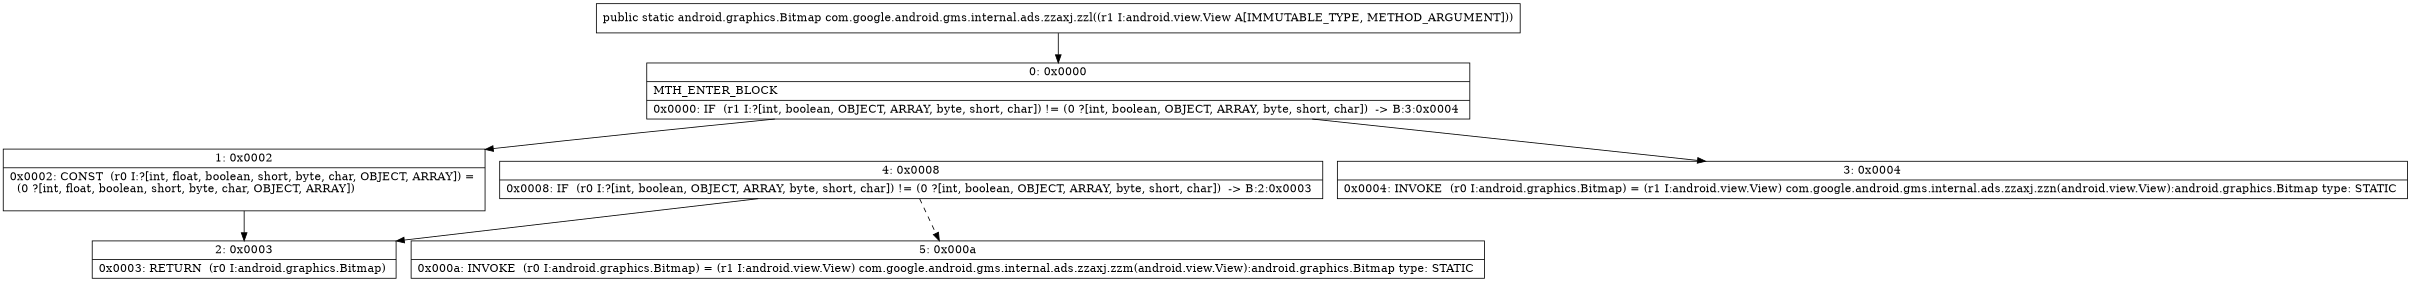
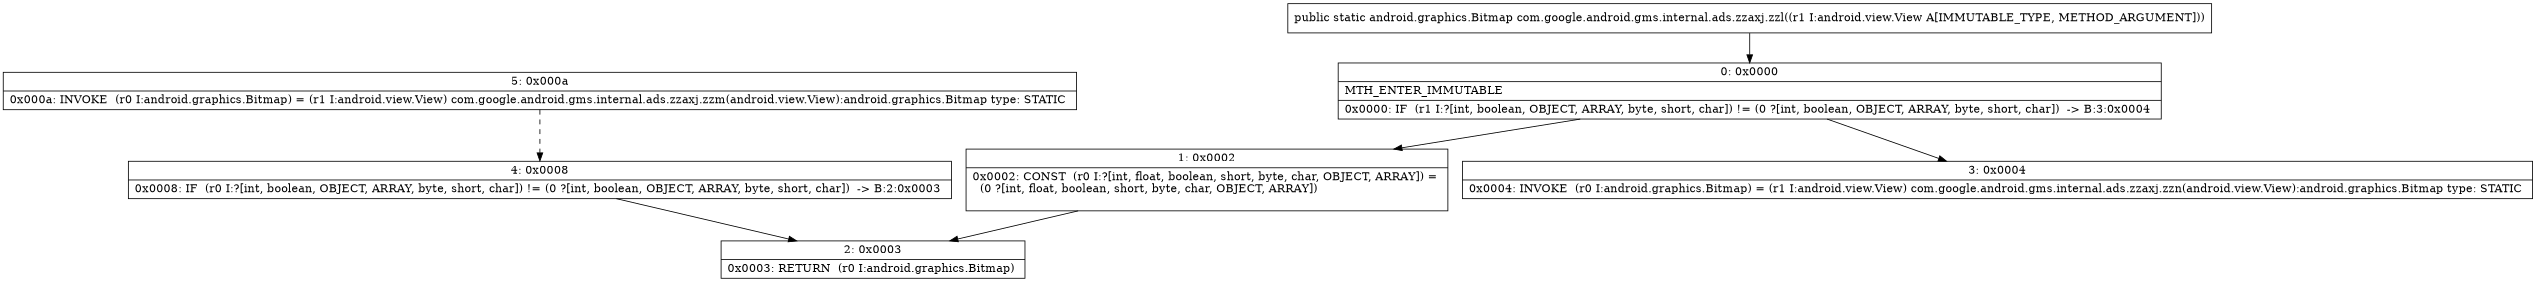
node "0: 0x0000": text "MTH_ENTER_BLOCK" -> "MTH_ENTER_IMMUTABLE"
edge "4: 0x0008" -> "5: 0x000a": reversed
